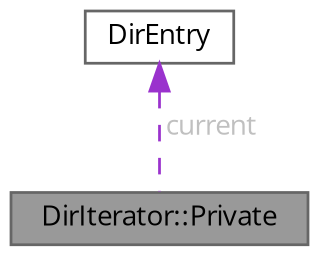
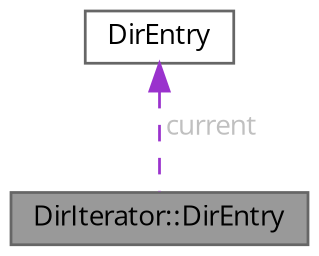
node "DirIterator::Private": label "DirIterator::Private" -> "DirIterator::DirEntry"
